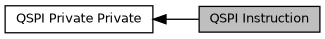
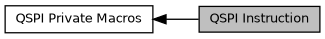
node "QSPI Private Private": label "QSPI Private Private" -> "QSPI Private Macros"
